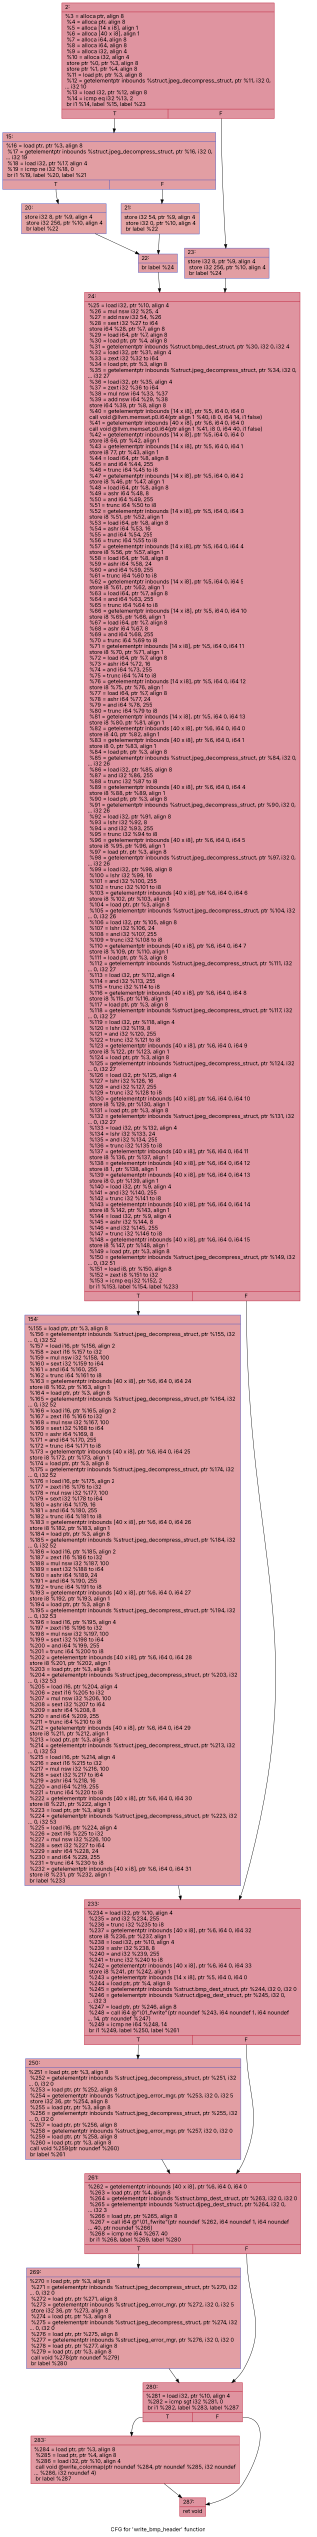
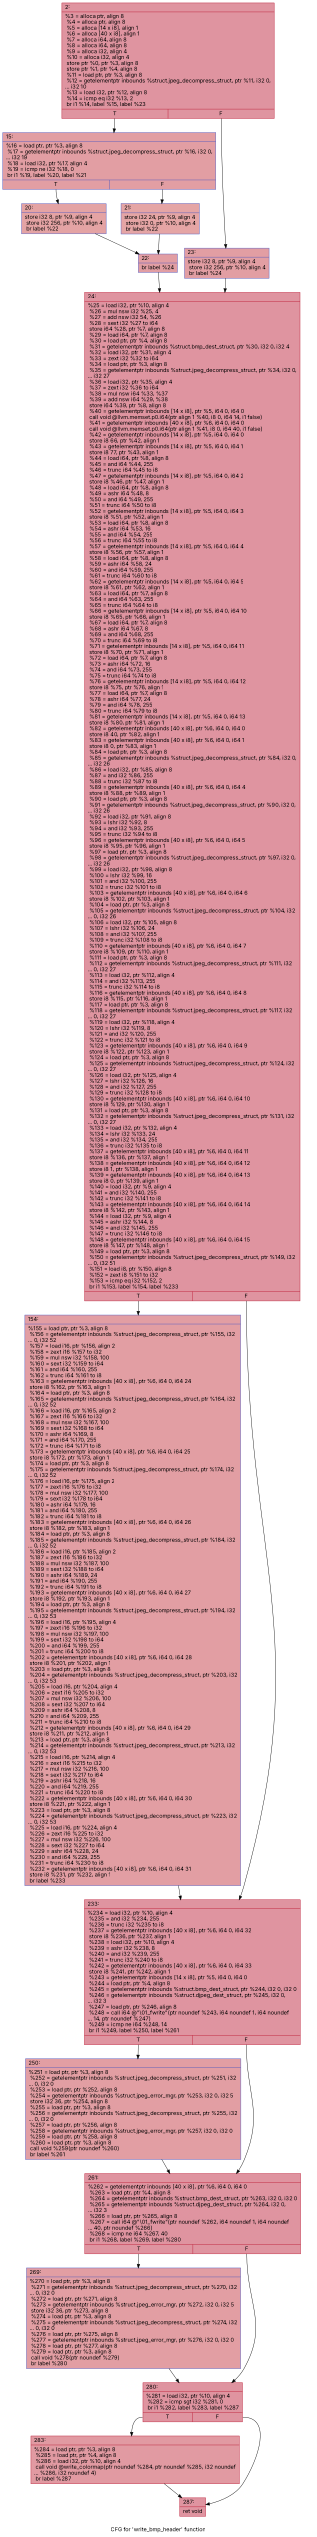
node "21:": text "store i32 54, ptr %9, align 4" -> "store i32 24, ptr %9, align 4"
